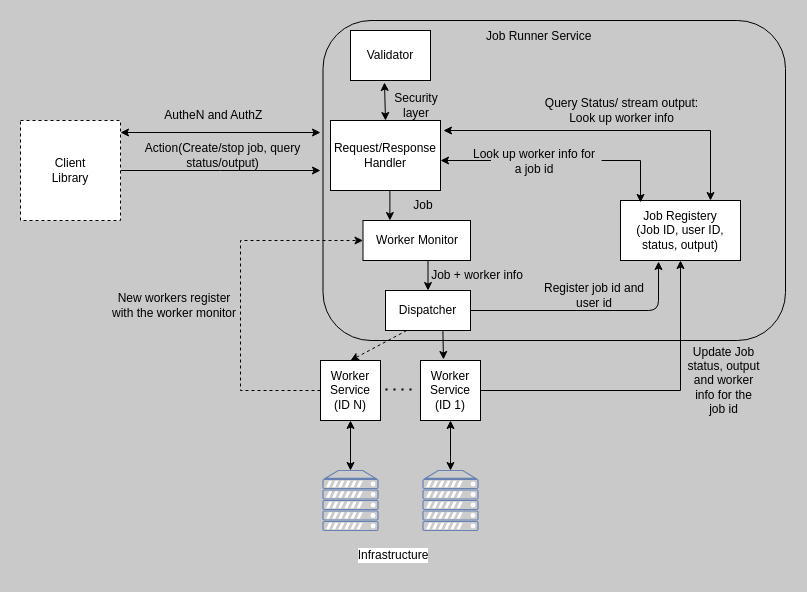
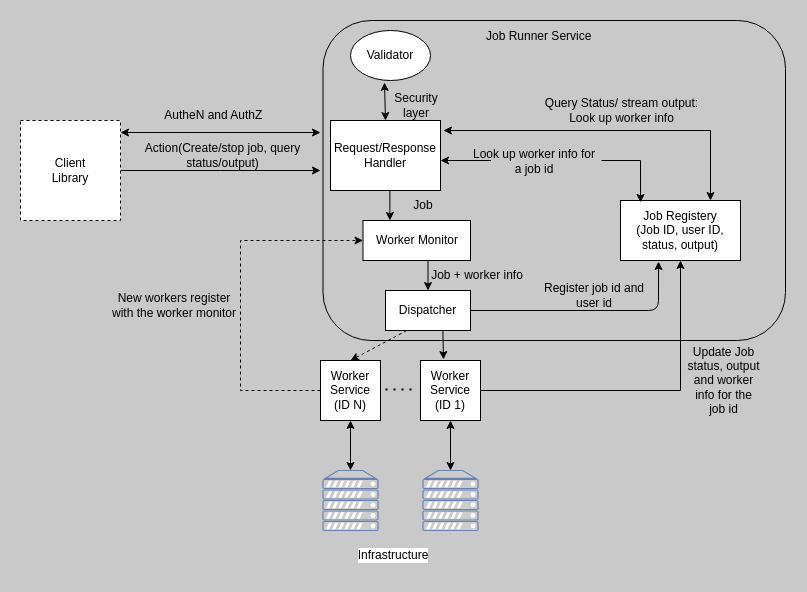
node "Validator": shape rectangle -> ellipse
